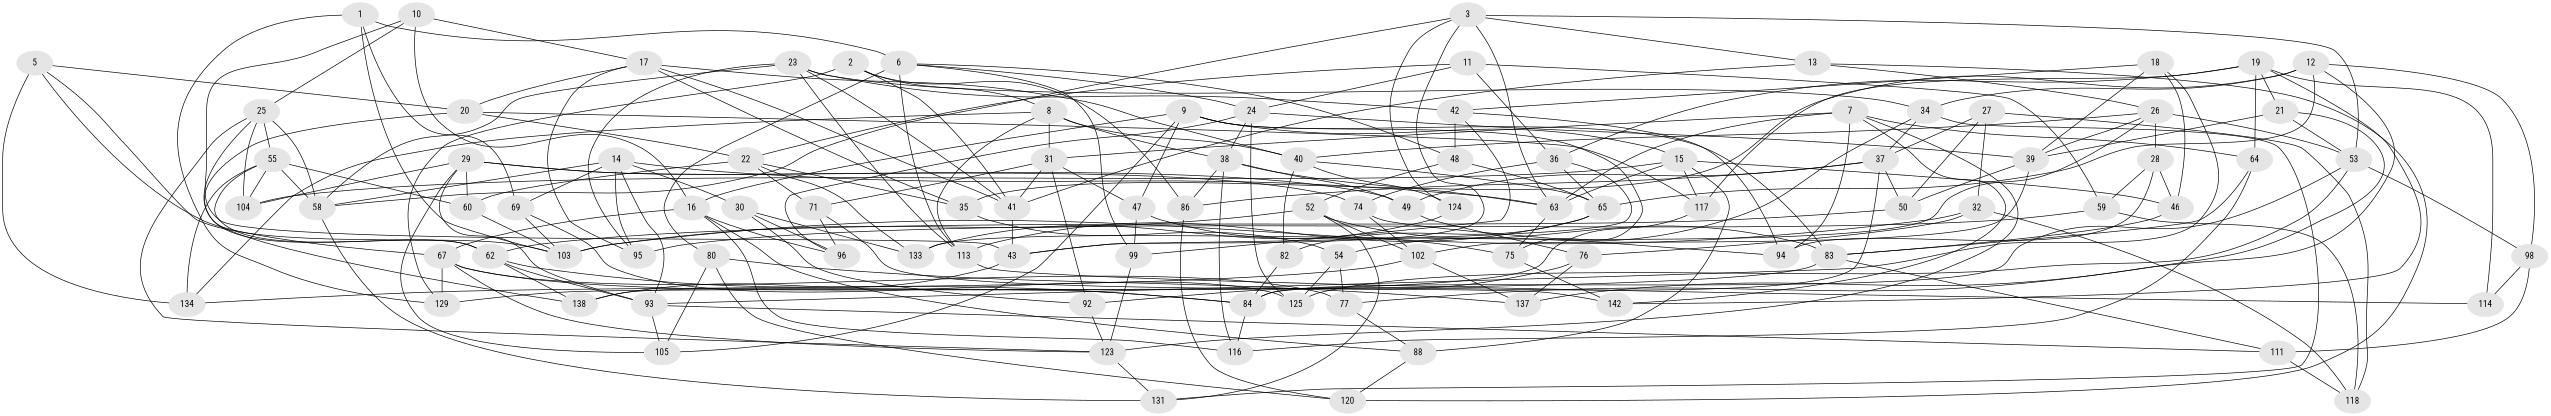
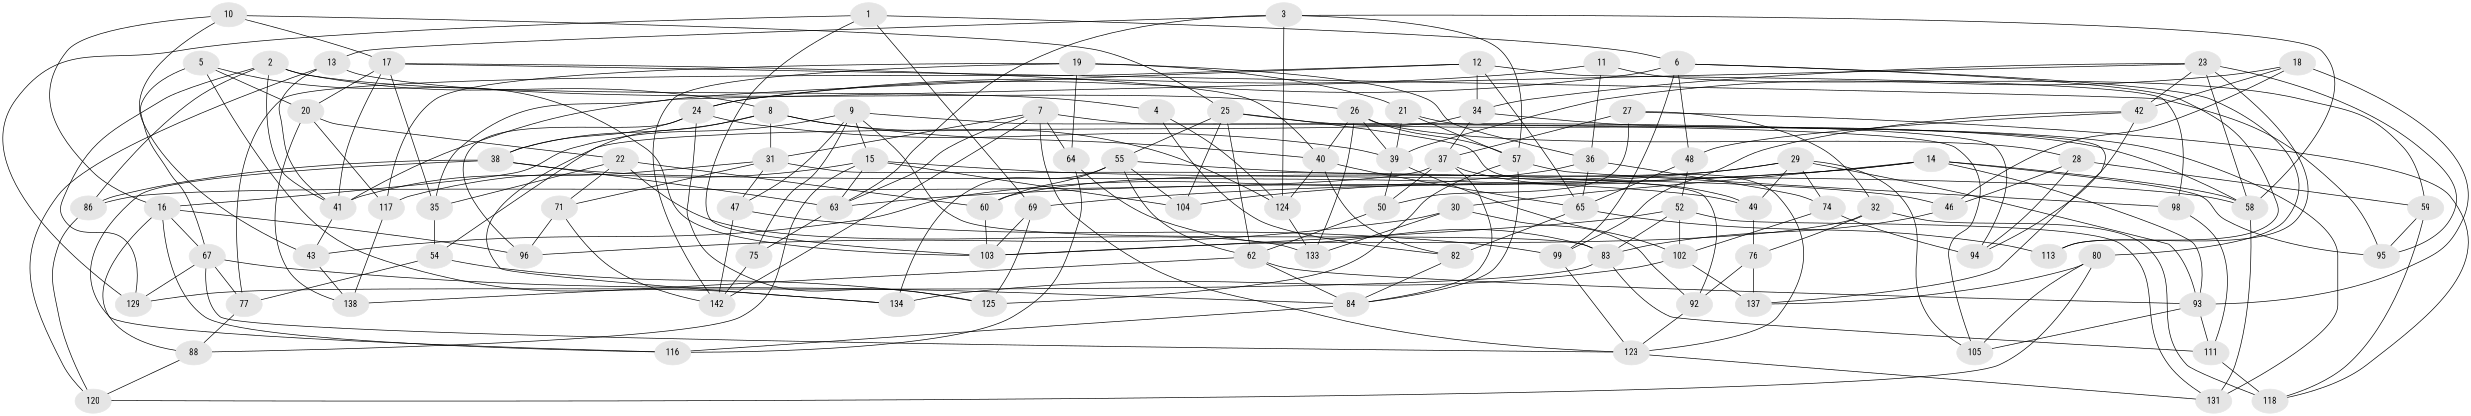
edge "11" -- "22": removed
node "4": added
node "53": label "53" -> "57"
edge "8" -- "113": now "8" -- "124"
edge "3" -- "43": removed
edge "47" -- "75": now "47" -- "142"
node "114": removed
